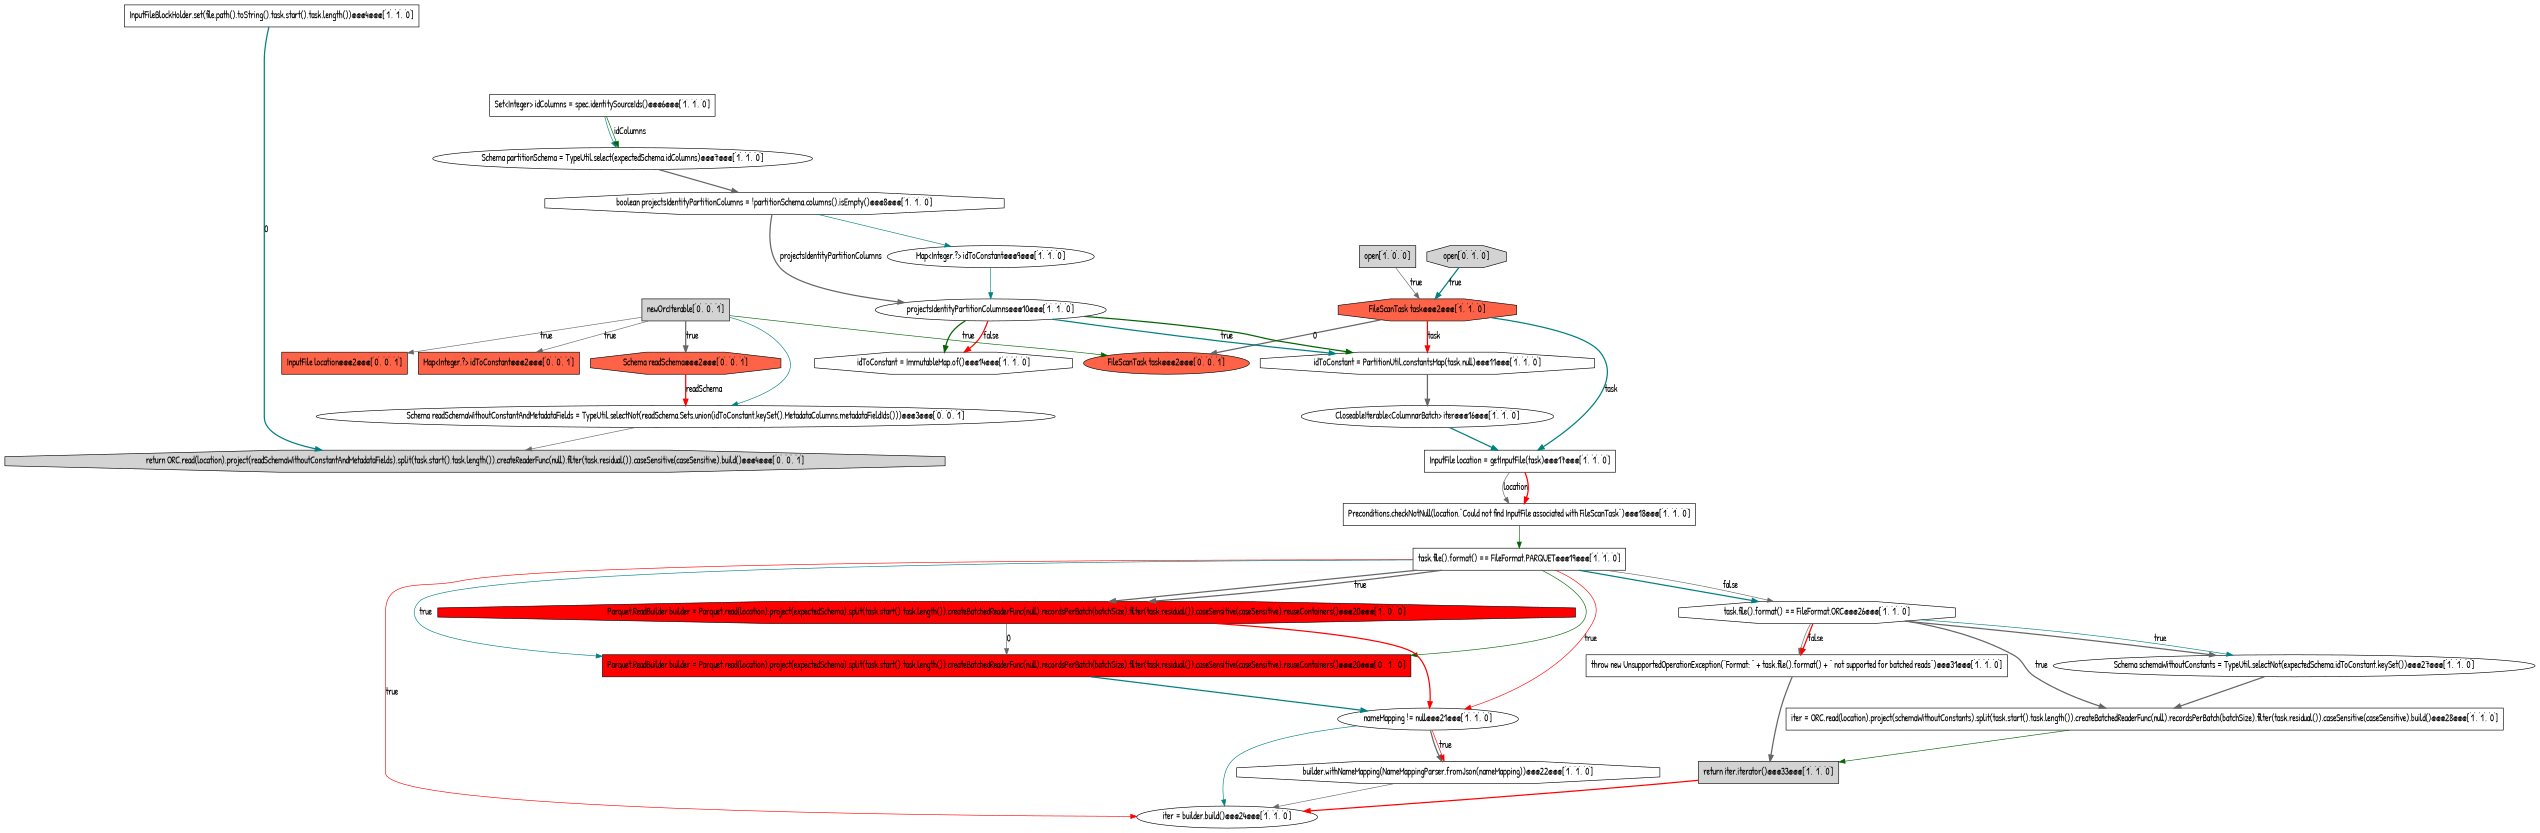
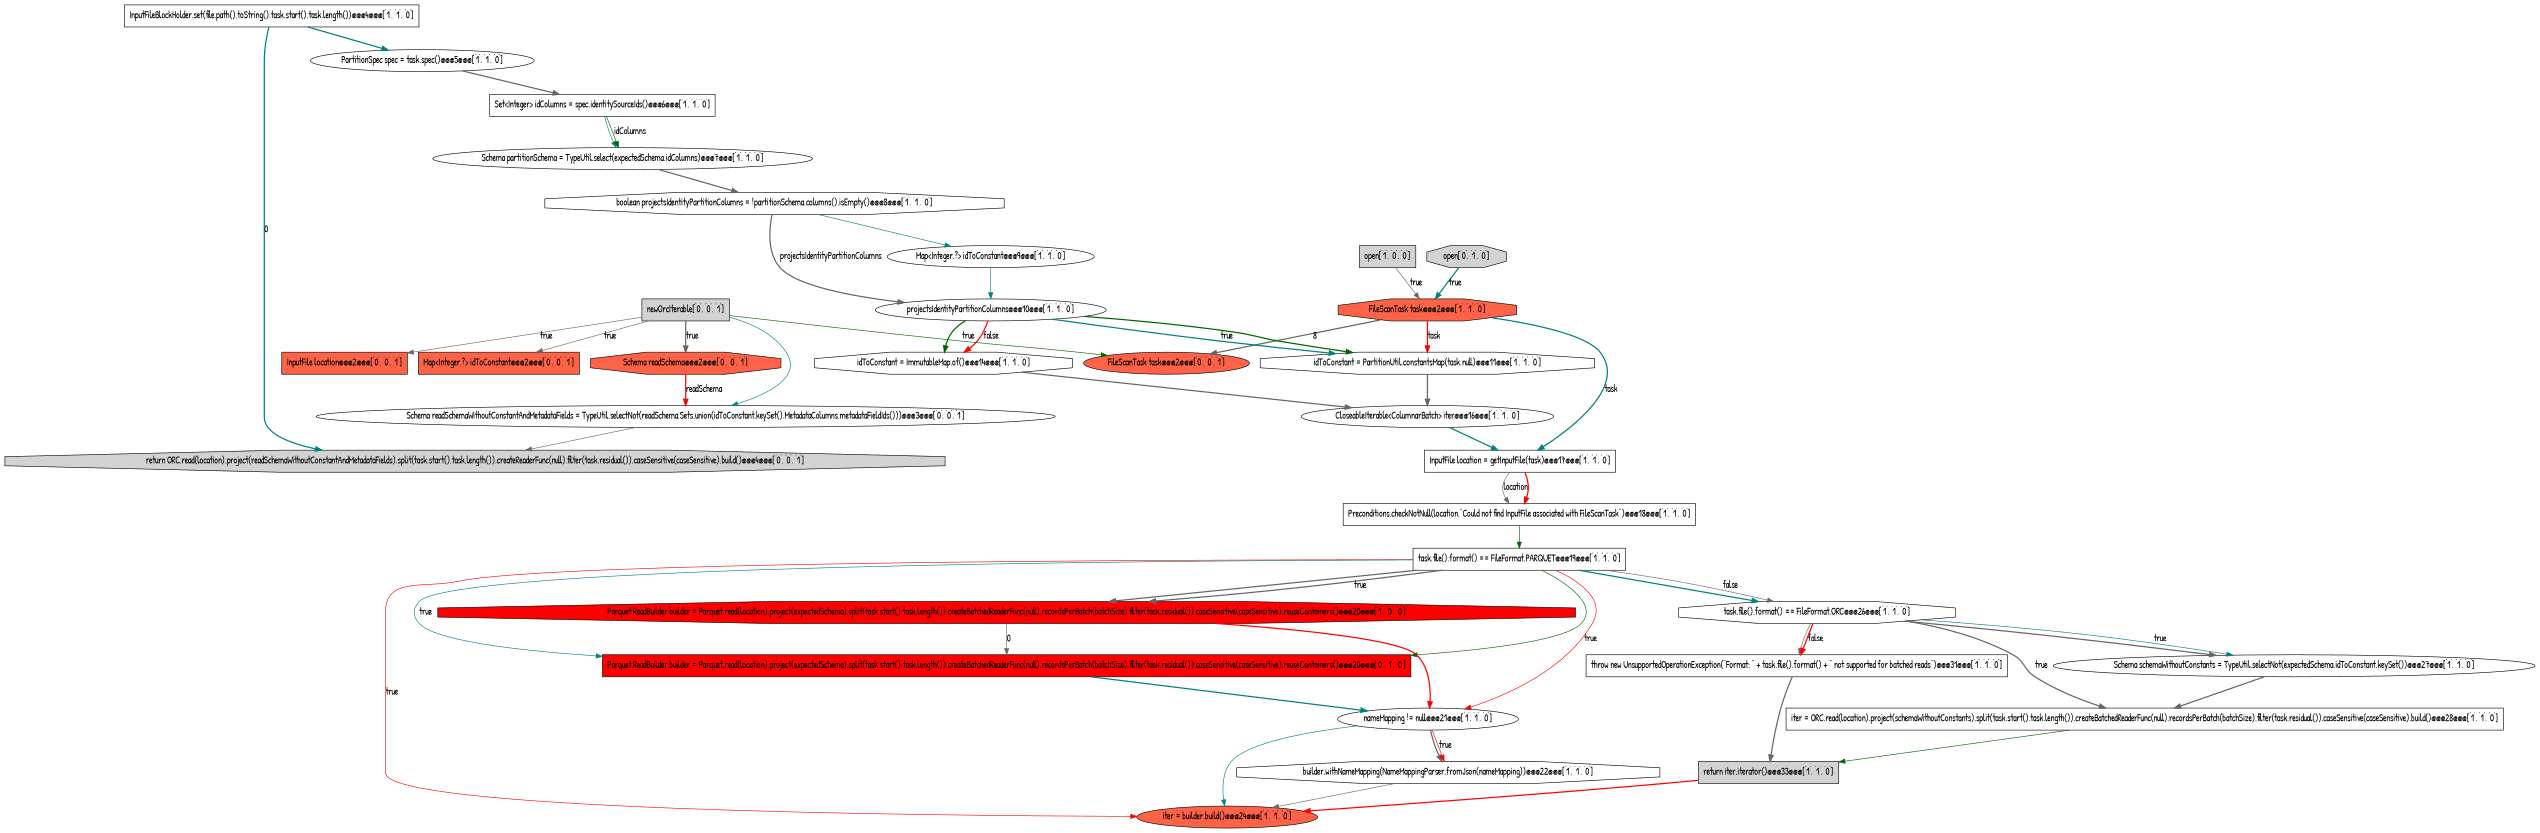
node "PartitionSpec spec = task.spec()@@@5@@@['1', '1', '0']": added
edge "FileScanTask task@@@2@@@['1', '1', '0']" -> "FileScanTask task@@@2@@@['0', '0', '1']": label "0" -> "8"
edge "idToConstant = ImmutableMap.of()@@@14@@@['1', '1', '0']" -> "CloseableIterable<ColumnarBatch> iter@@@16@@@['1', '1', '0']": added
node "iter = builder.build()@@@24@@@['1', '1', '0']": fillcolor white -> tomato
